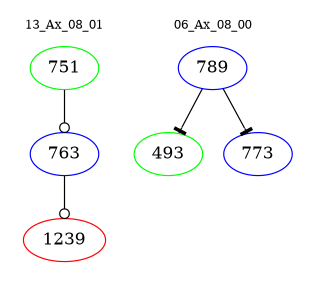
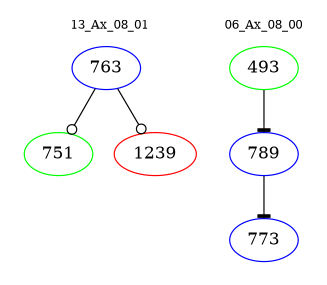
edge "751" -> "763": reversed
edge "789" -> "493": reversed
